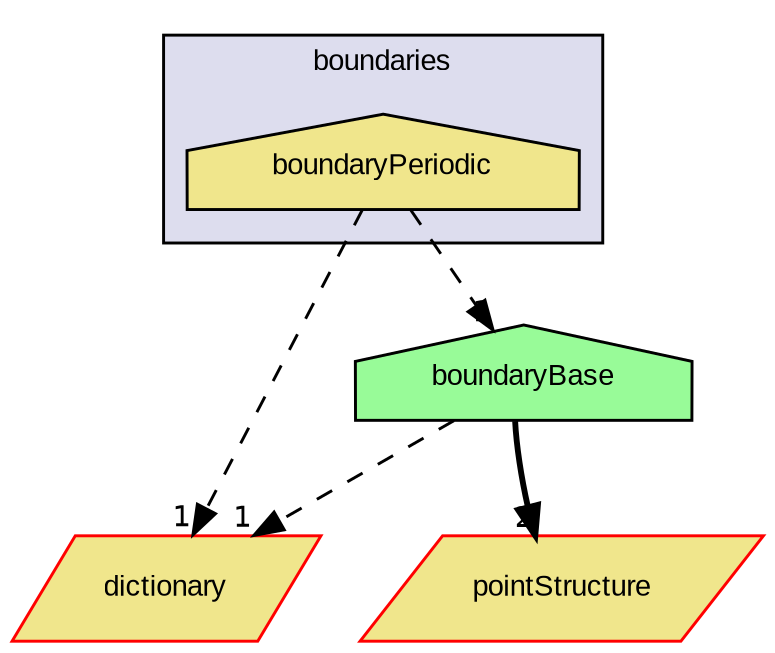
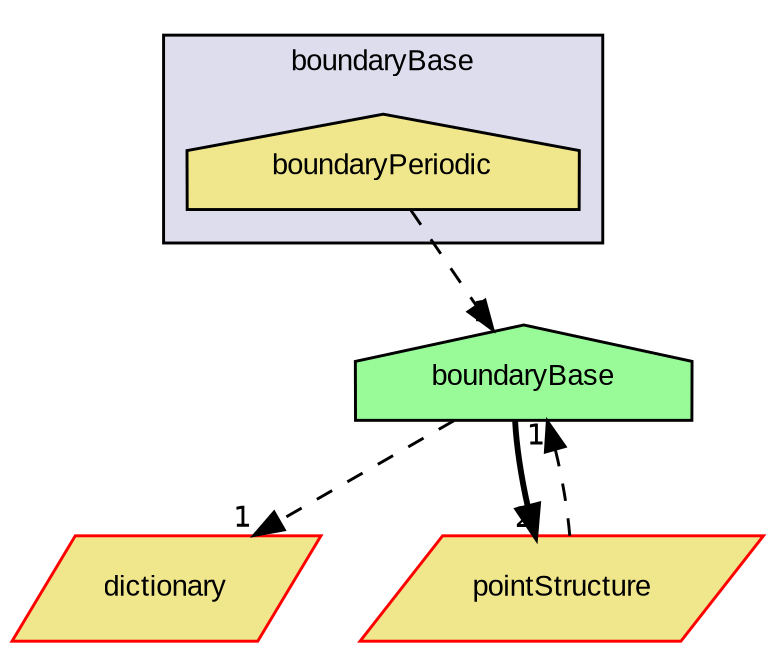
cluster "boundaries": label "boundaries" -> "boundaryBase"
edge "boundaryPeriodic" -> "dictionary": removed
edge "pointStructure" -> "boundaryBase": added
